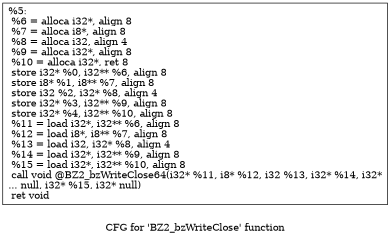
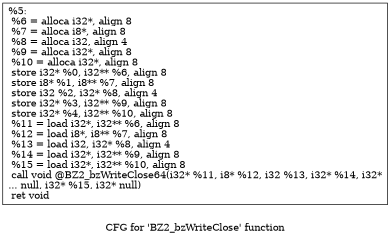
node "%5:": text "%10 = alloca i32*, ret 8" -> "%10 = alloca i32*, align 8"
